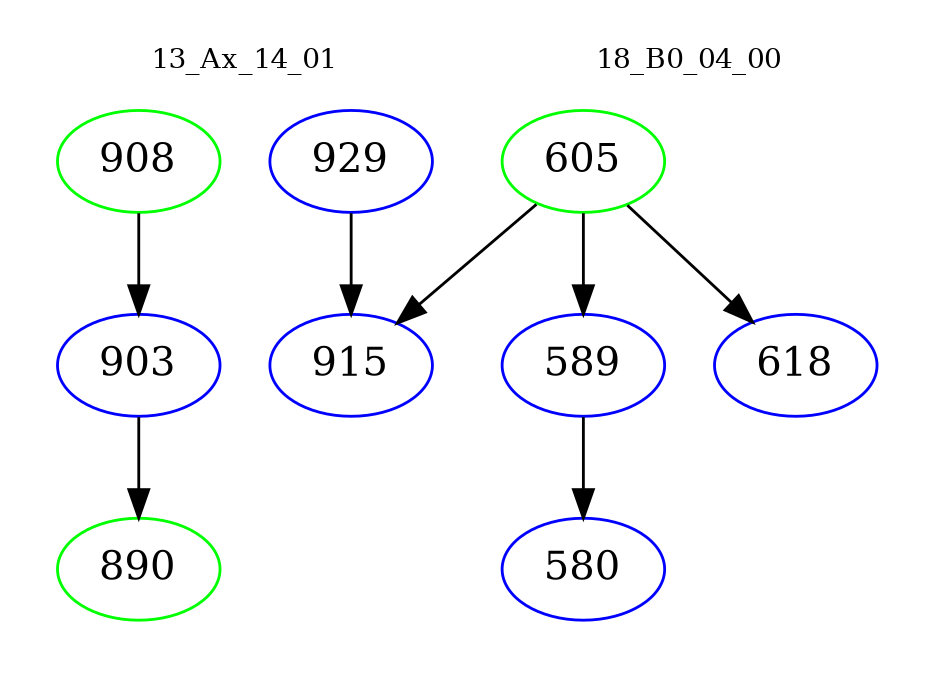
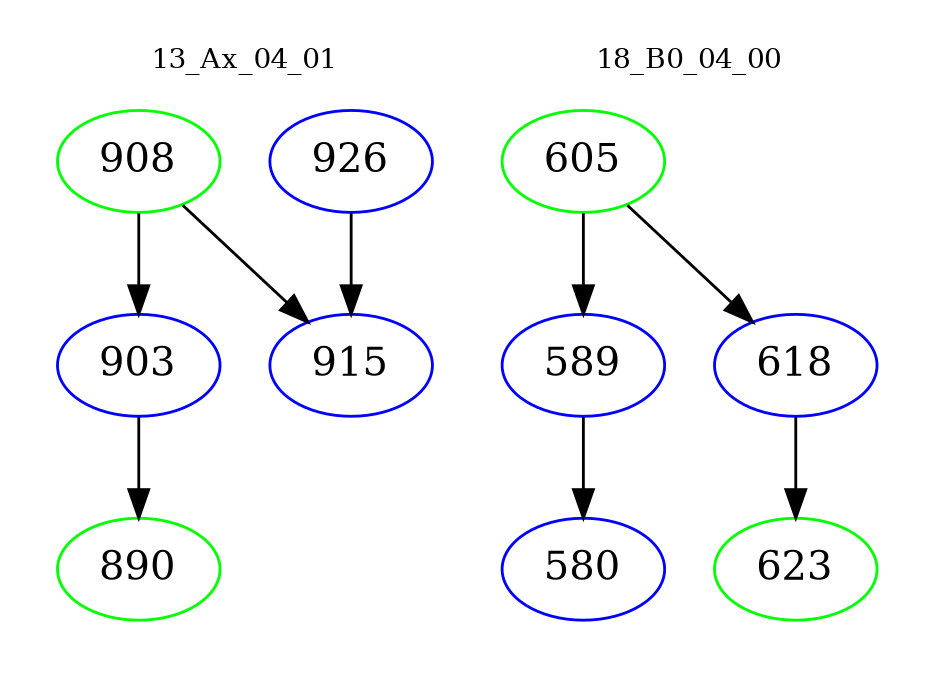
cluster "13_Ax_14_01": label "13_Ax_14_01" -> "13_Ax_04_01"
node "929": label "929" -> "926"
edge "605" -> "915": now "908" -> "915"
node "623": added
